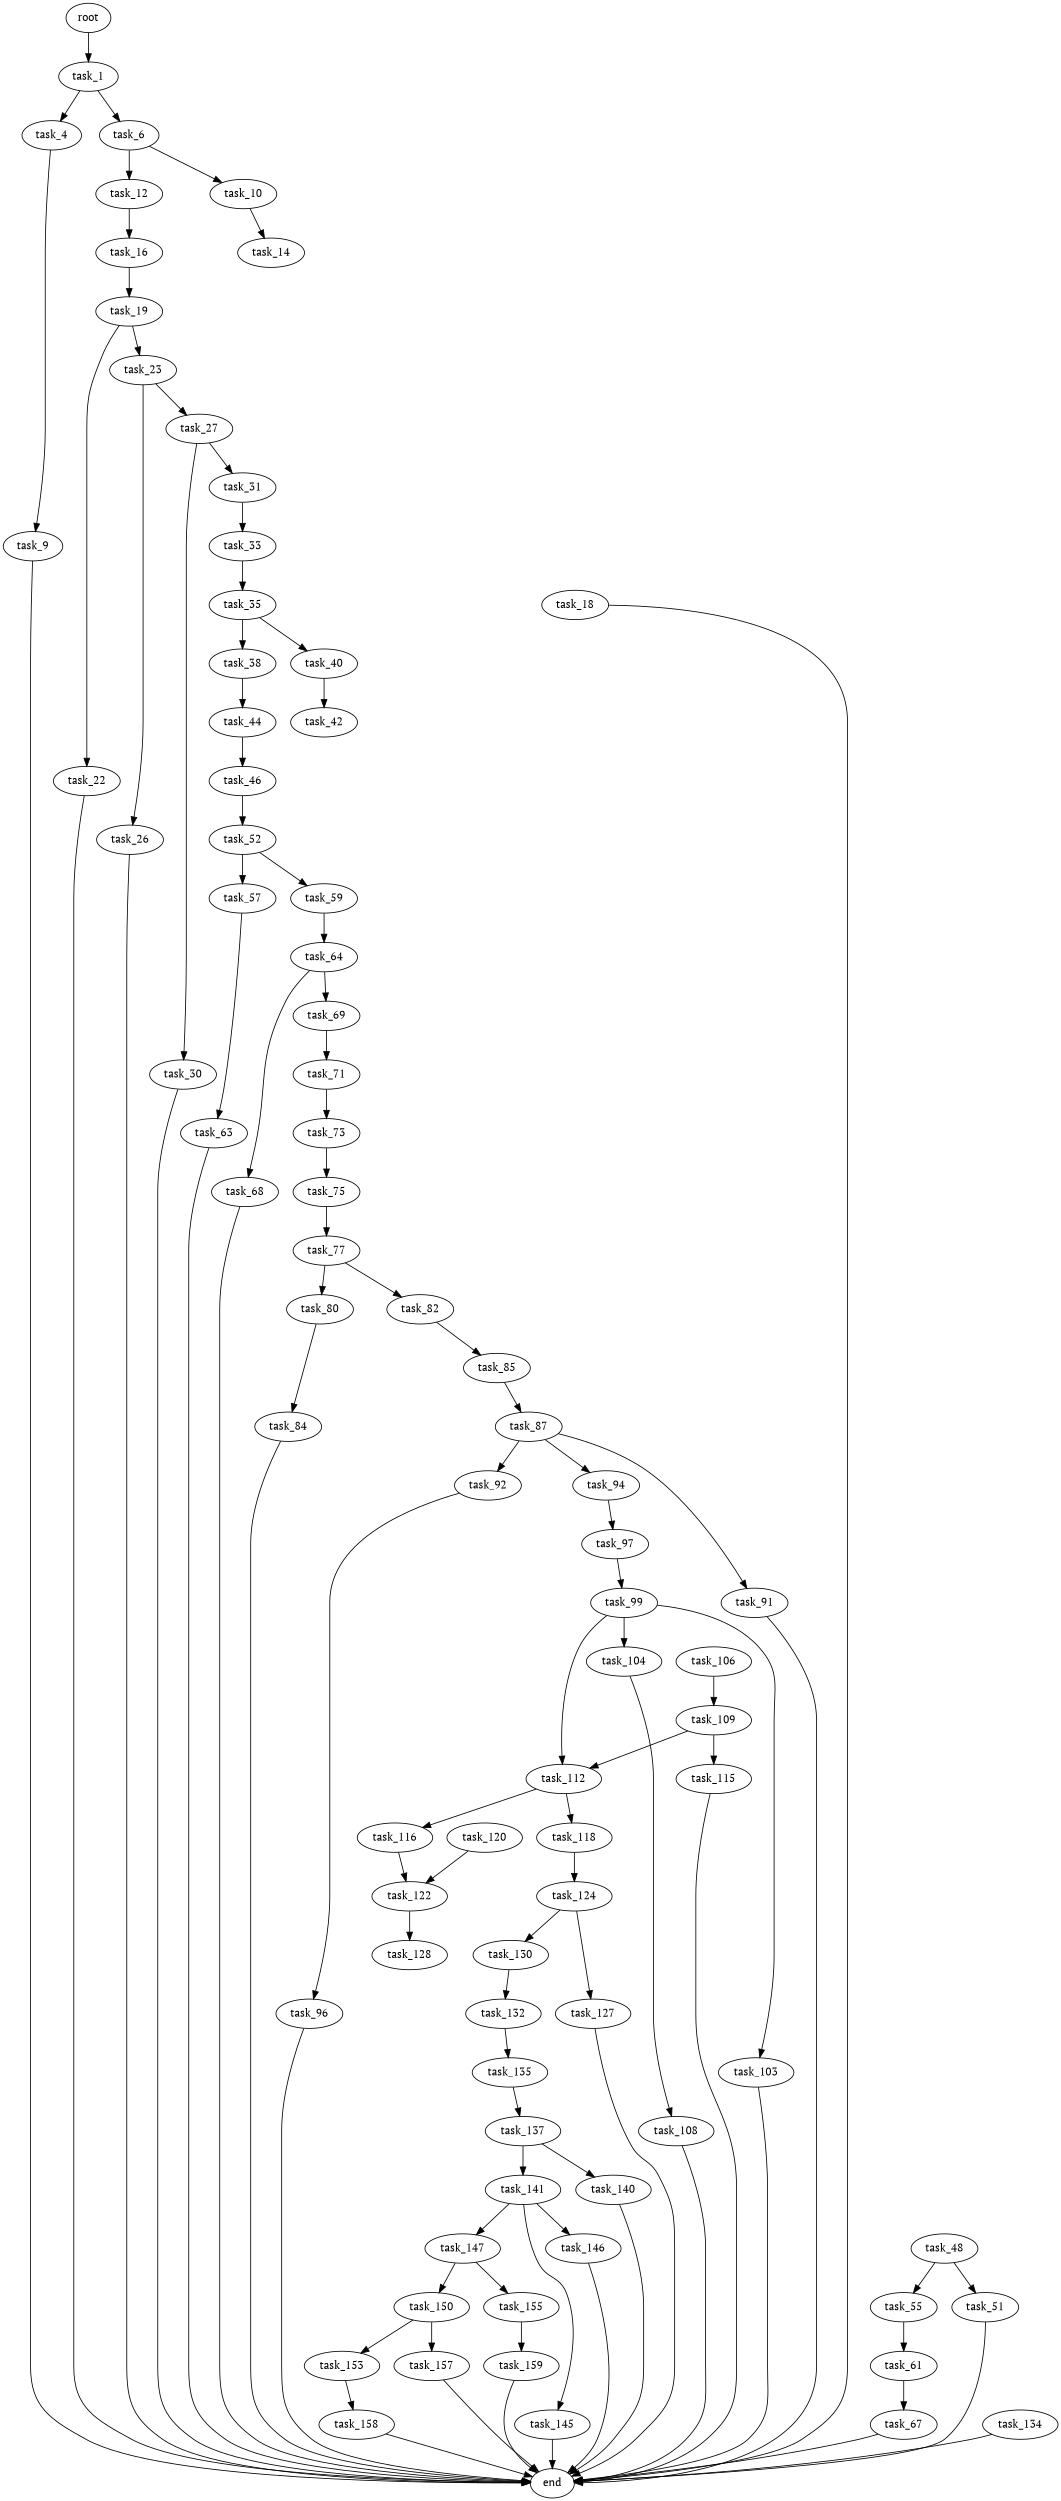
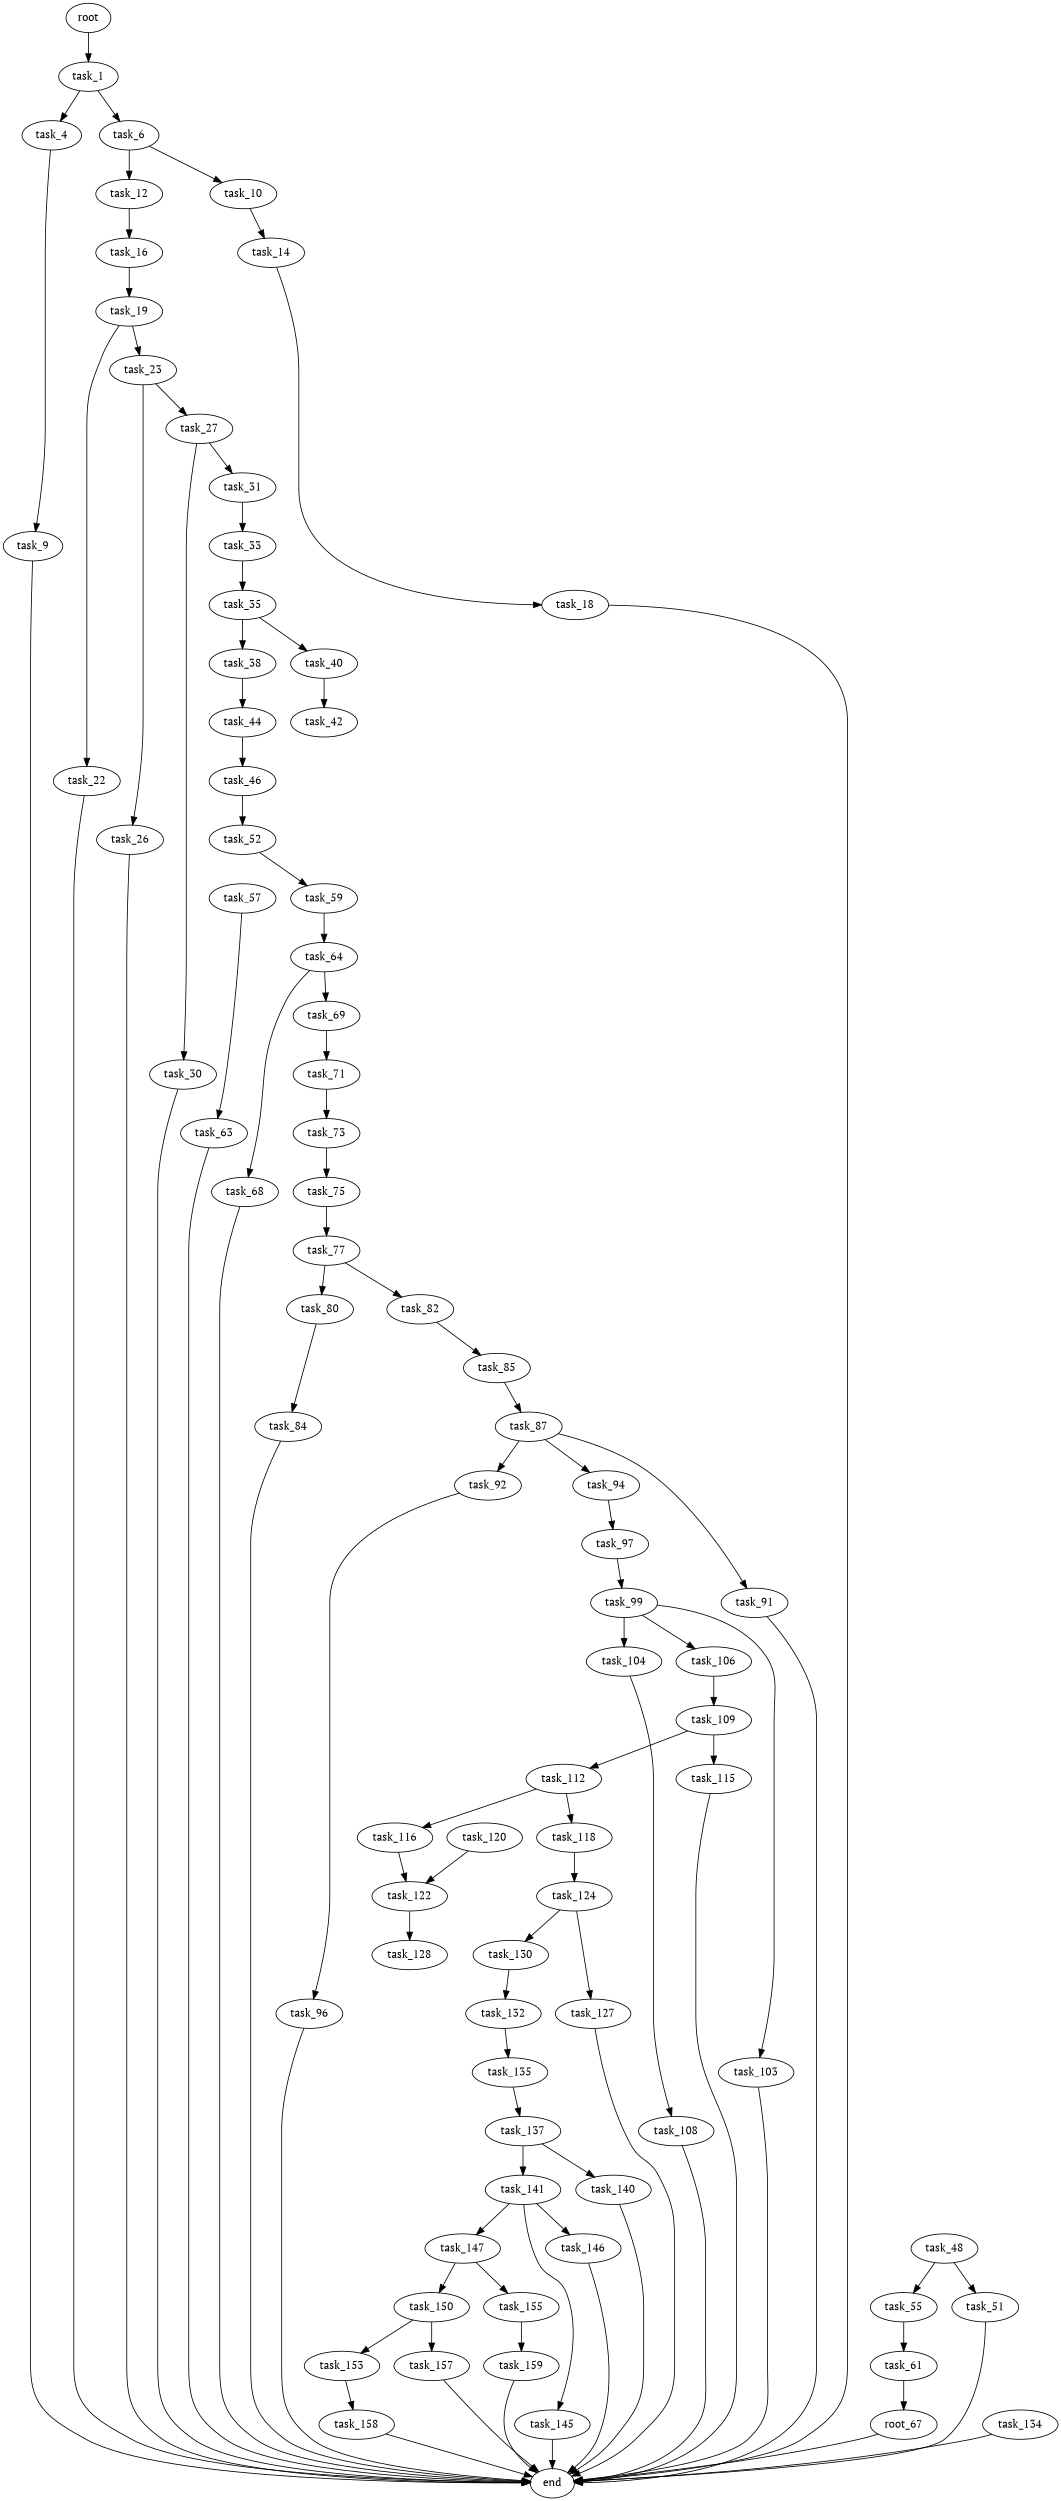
edge "task_14" -> "task_18": added
edge "task_52" -> "task_57": removed
edge "task_99" -> "task_112": now "task_99" -> "task_106"
node "task_67": label "task_67" -> "root_67"
